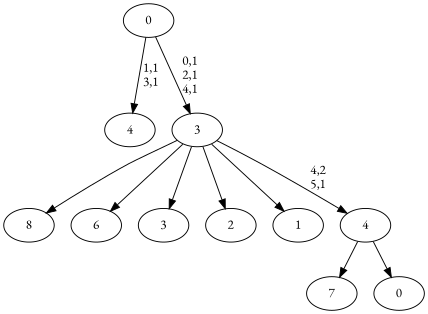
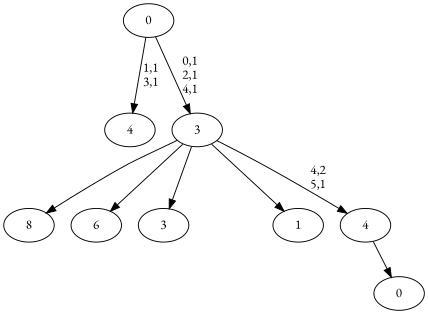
node "2": removed
node "7": removed
